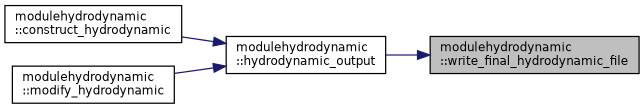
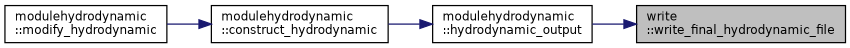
node "modulehydrodynamic ::write_final_hydrodynamic_file": label "modulehydrodynamic ::write_final_hydrodynamic_file" -> "write ::write_final_hydrodynamic_file"
edge "modulehydrodynamic ::modify_hydrodynamic" -> "modulehydrodynamic ::hydrodynamic_output": now "modulehydrodynamic ::modify_hydrodynamic" -> "modulehydrodynamic ::construct_hydrodynamic"
